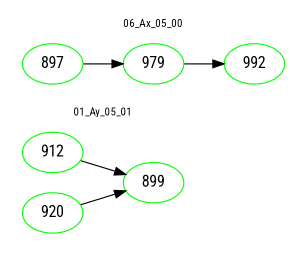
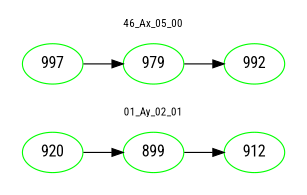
cluster "06_Ax_05_00": label "06_Ax_05_00" -> "46_Ax_05_00"
node "897": label "897" -> "997"
cluster "01_Ay_05_01": label "01_Ay_05_01" -> "01_Ay_02_01"
edge "912" -> "899": reversed
